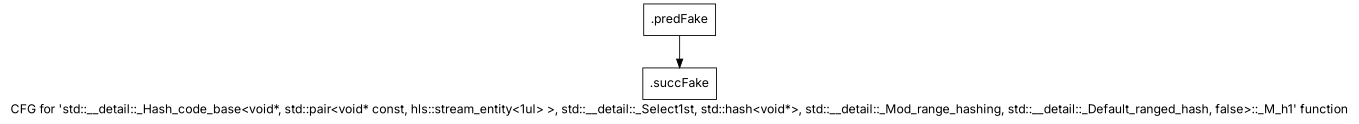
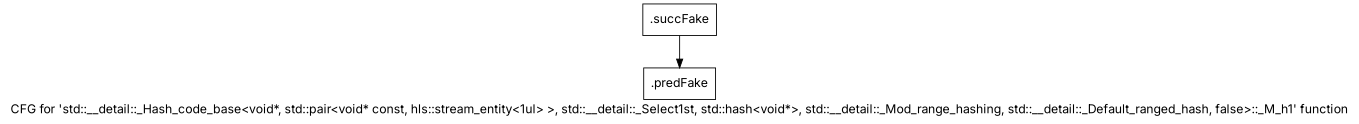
edge ".predFake" -> ".succFake": reversed
